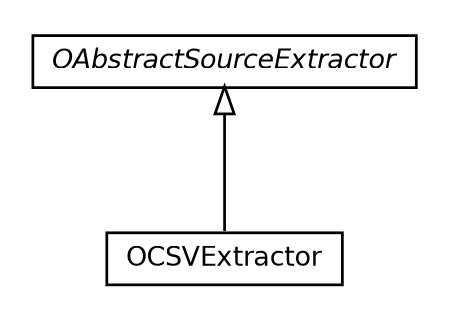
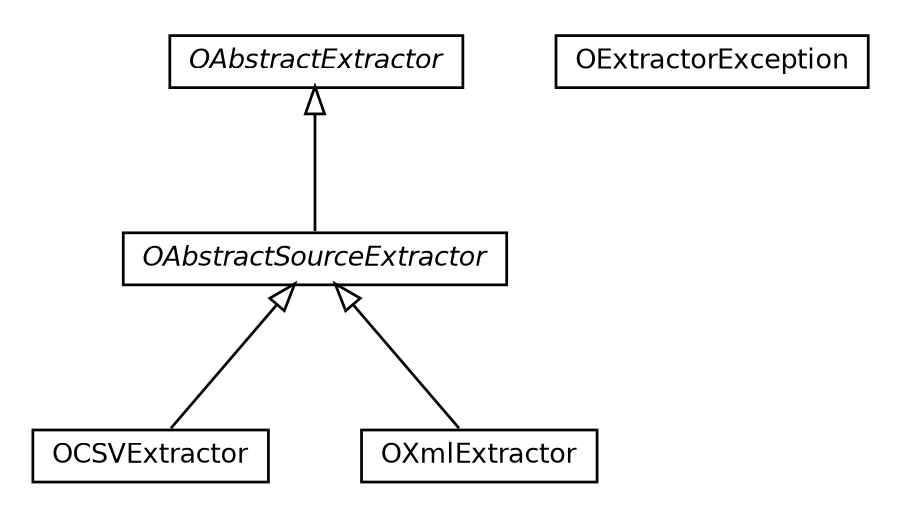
node "OAbstractExtractor": added
node "OExtractorException": added
node "OXmlExtractor": added
